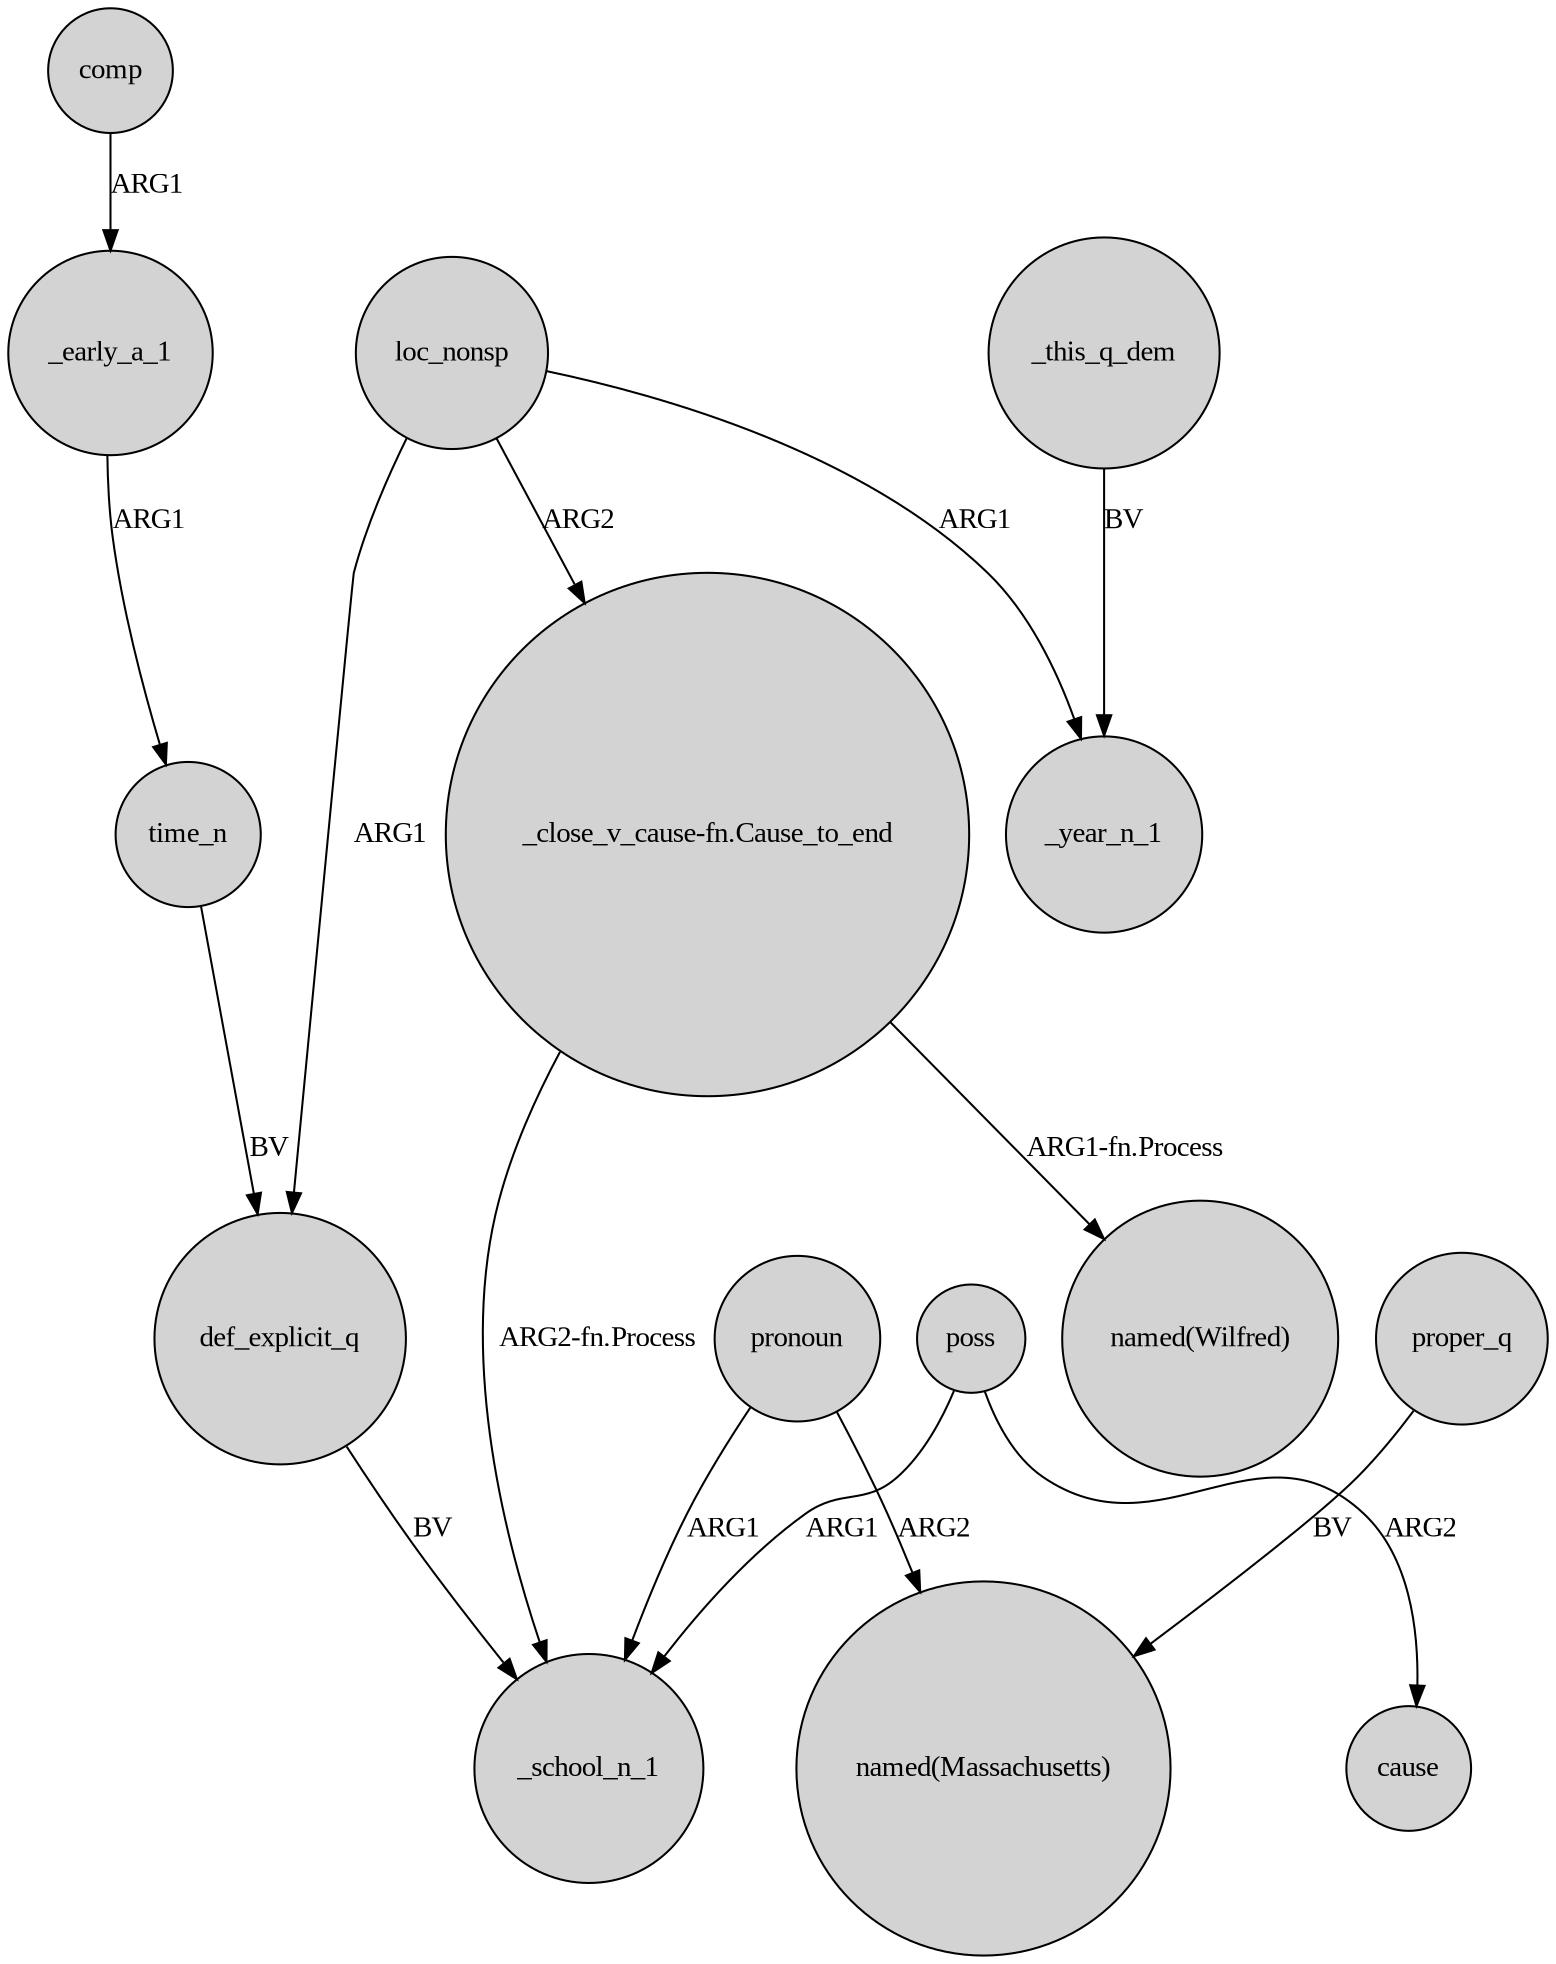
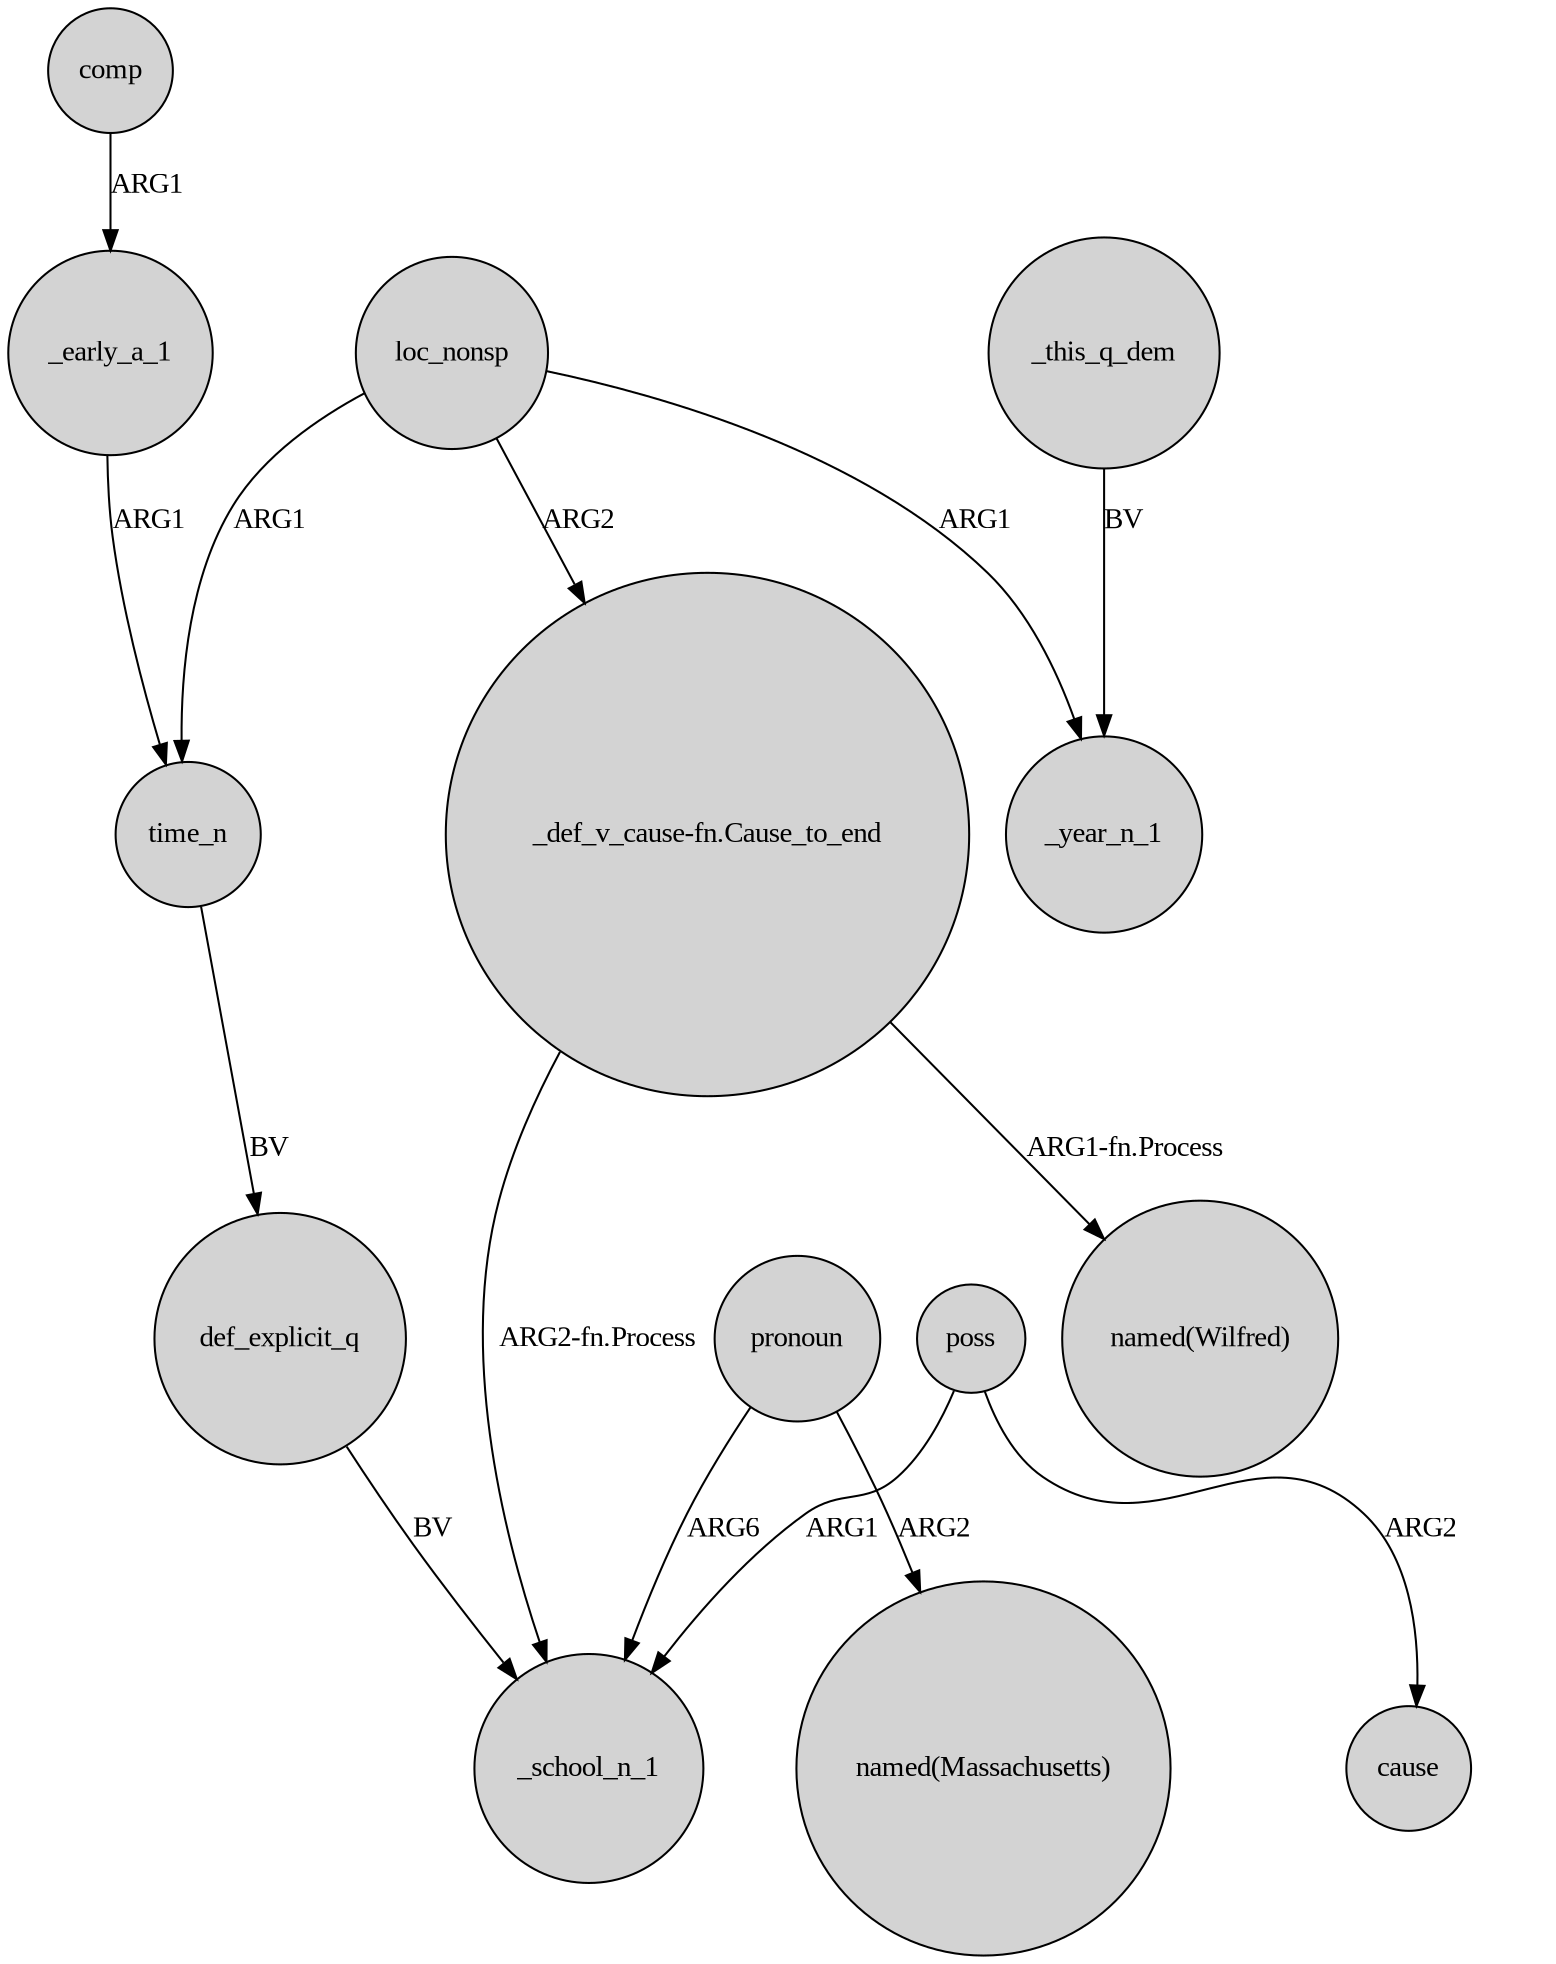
edge "loc_nonsp" -> "def_explicit_q": now "loc_nonsp" -> "time_n"
node "_close_v_cause-fn.Cause_to_end": label "_close_v_cause-fn.Cause_to_end" -> "_def_v_cause-fn.Cause_to_end"
node "proper_q": removed
edge "pronoun" -> "_school_n_1": label "ARG1" -> "ARG6"
